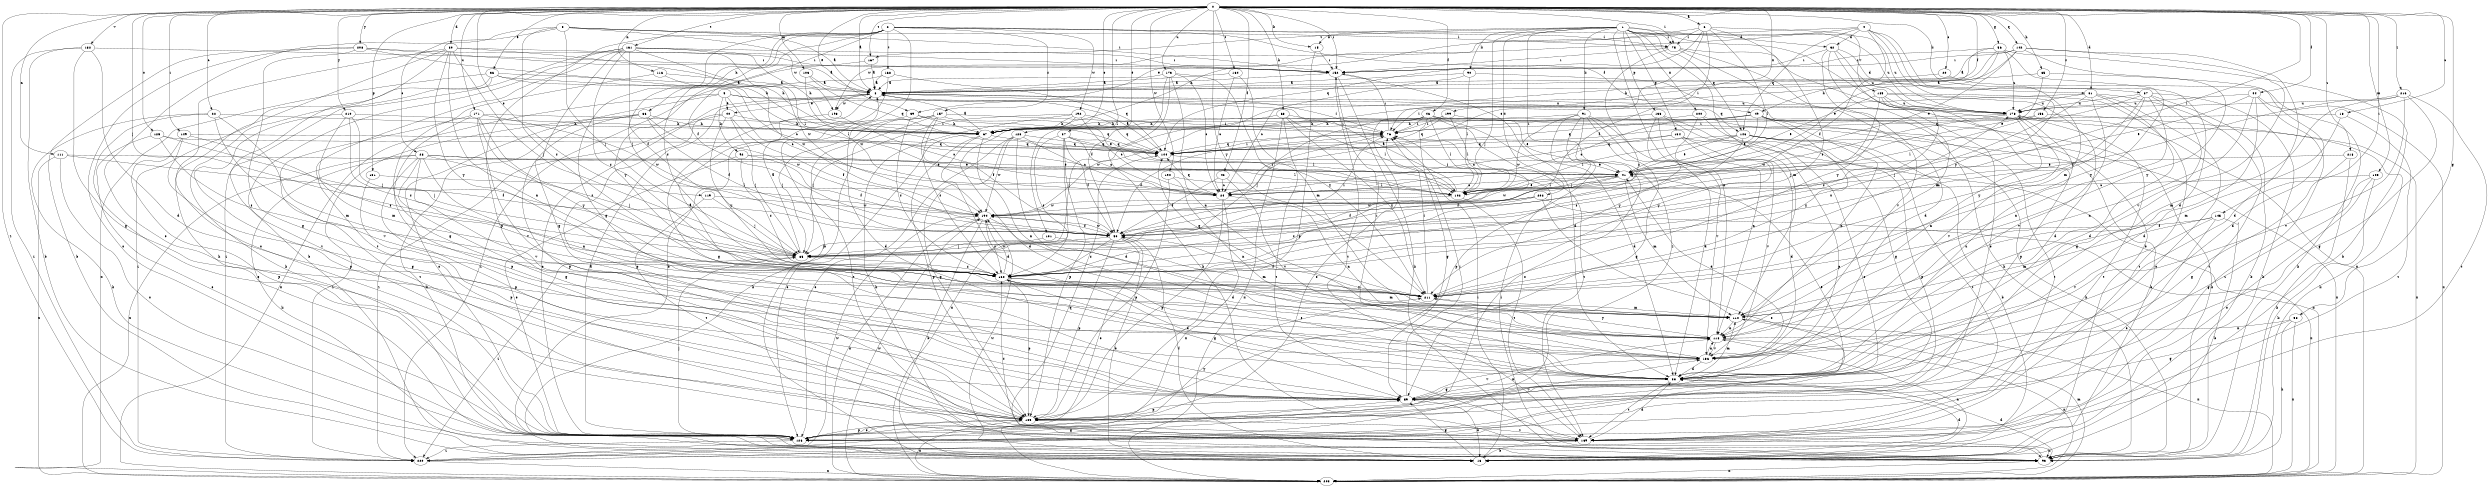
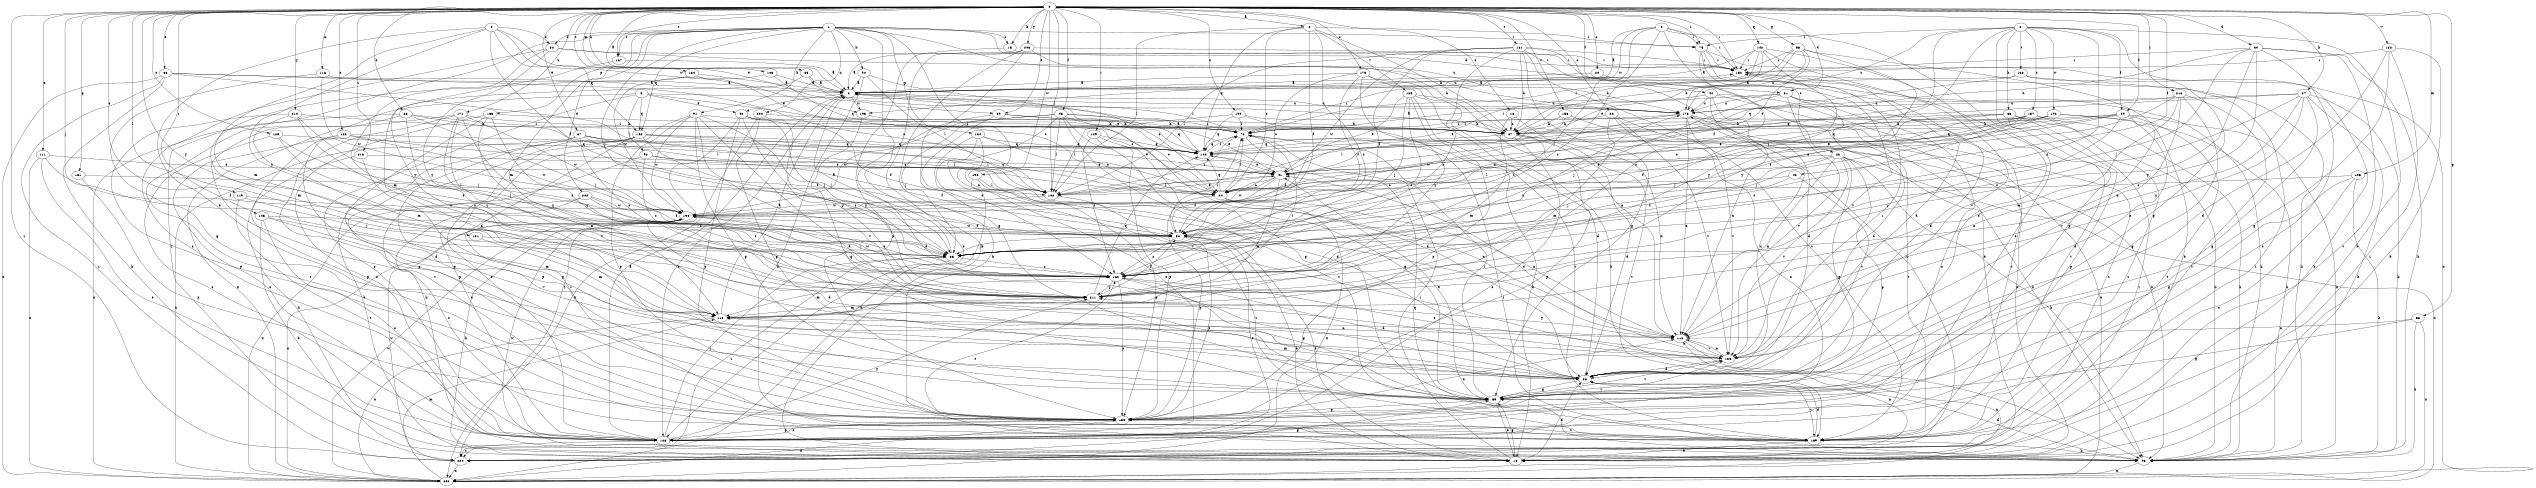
edge "32" -> "31": now "1" -> "31"
edge "102" -> "8": removed, label "a"
